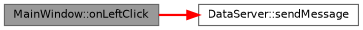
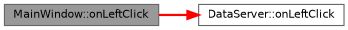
node "DataServer::sendMessage": label "DataServer::sendMessage" -> "DataServer::onLeftClick"
